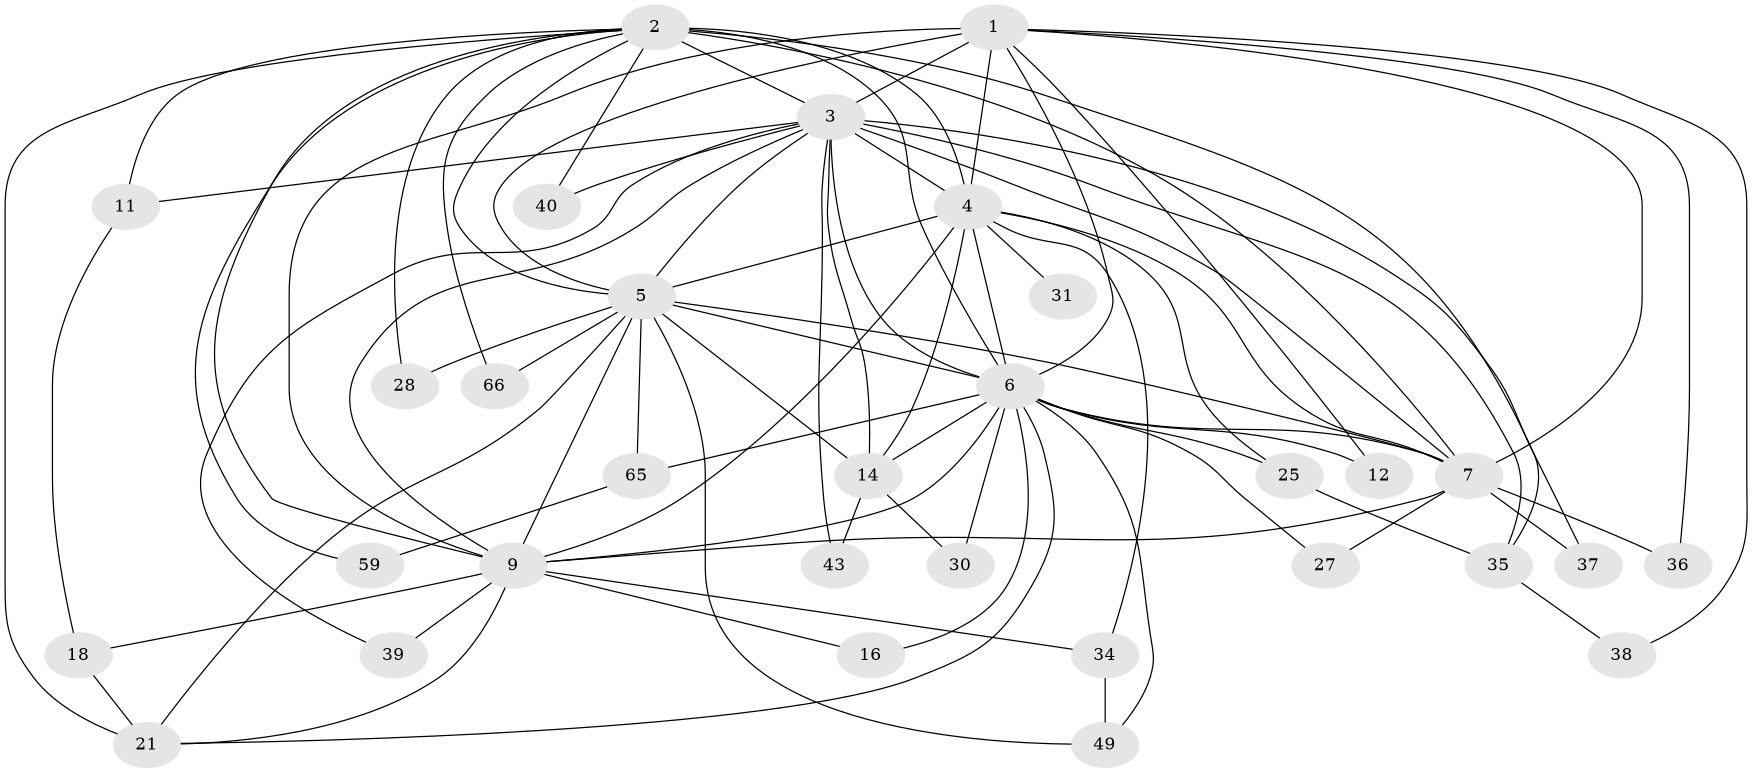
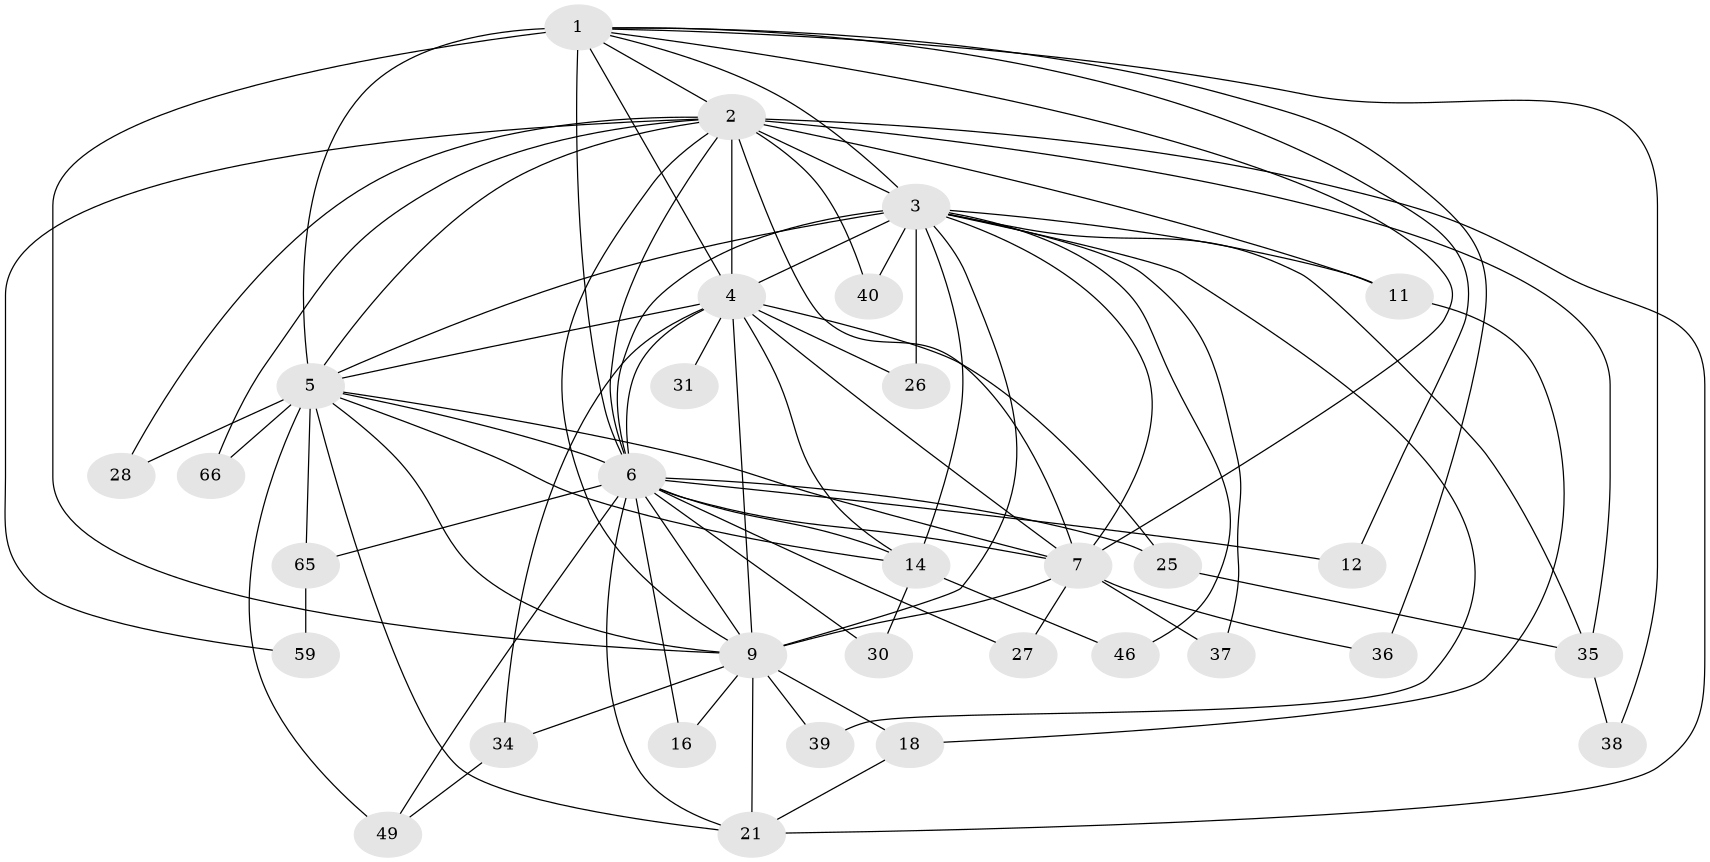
edge "1" -- "2": added
node "26": added
node "43": label "43" -> "46"
